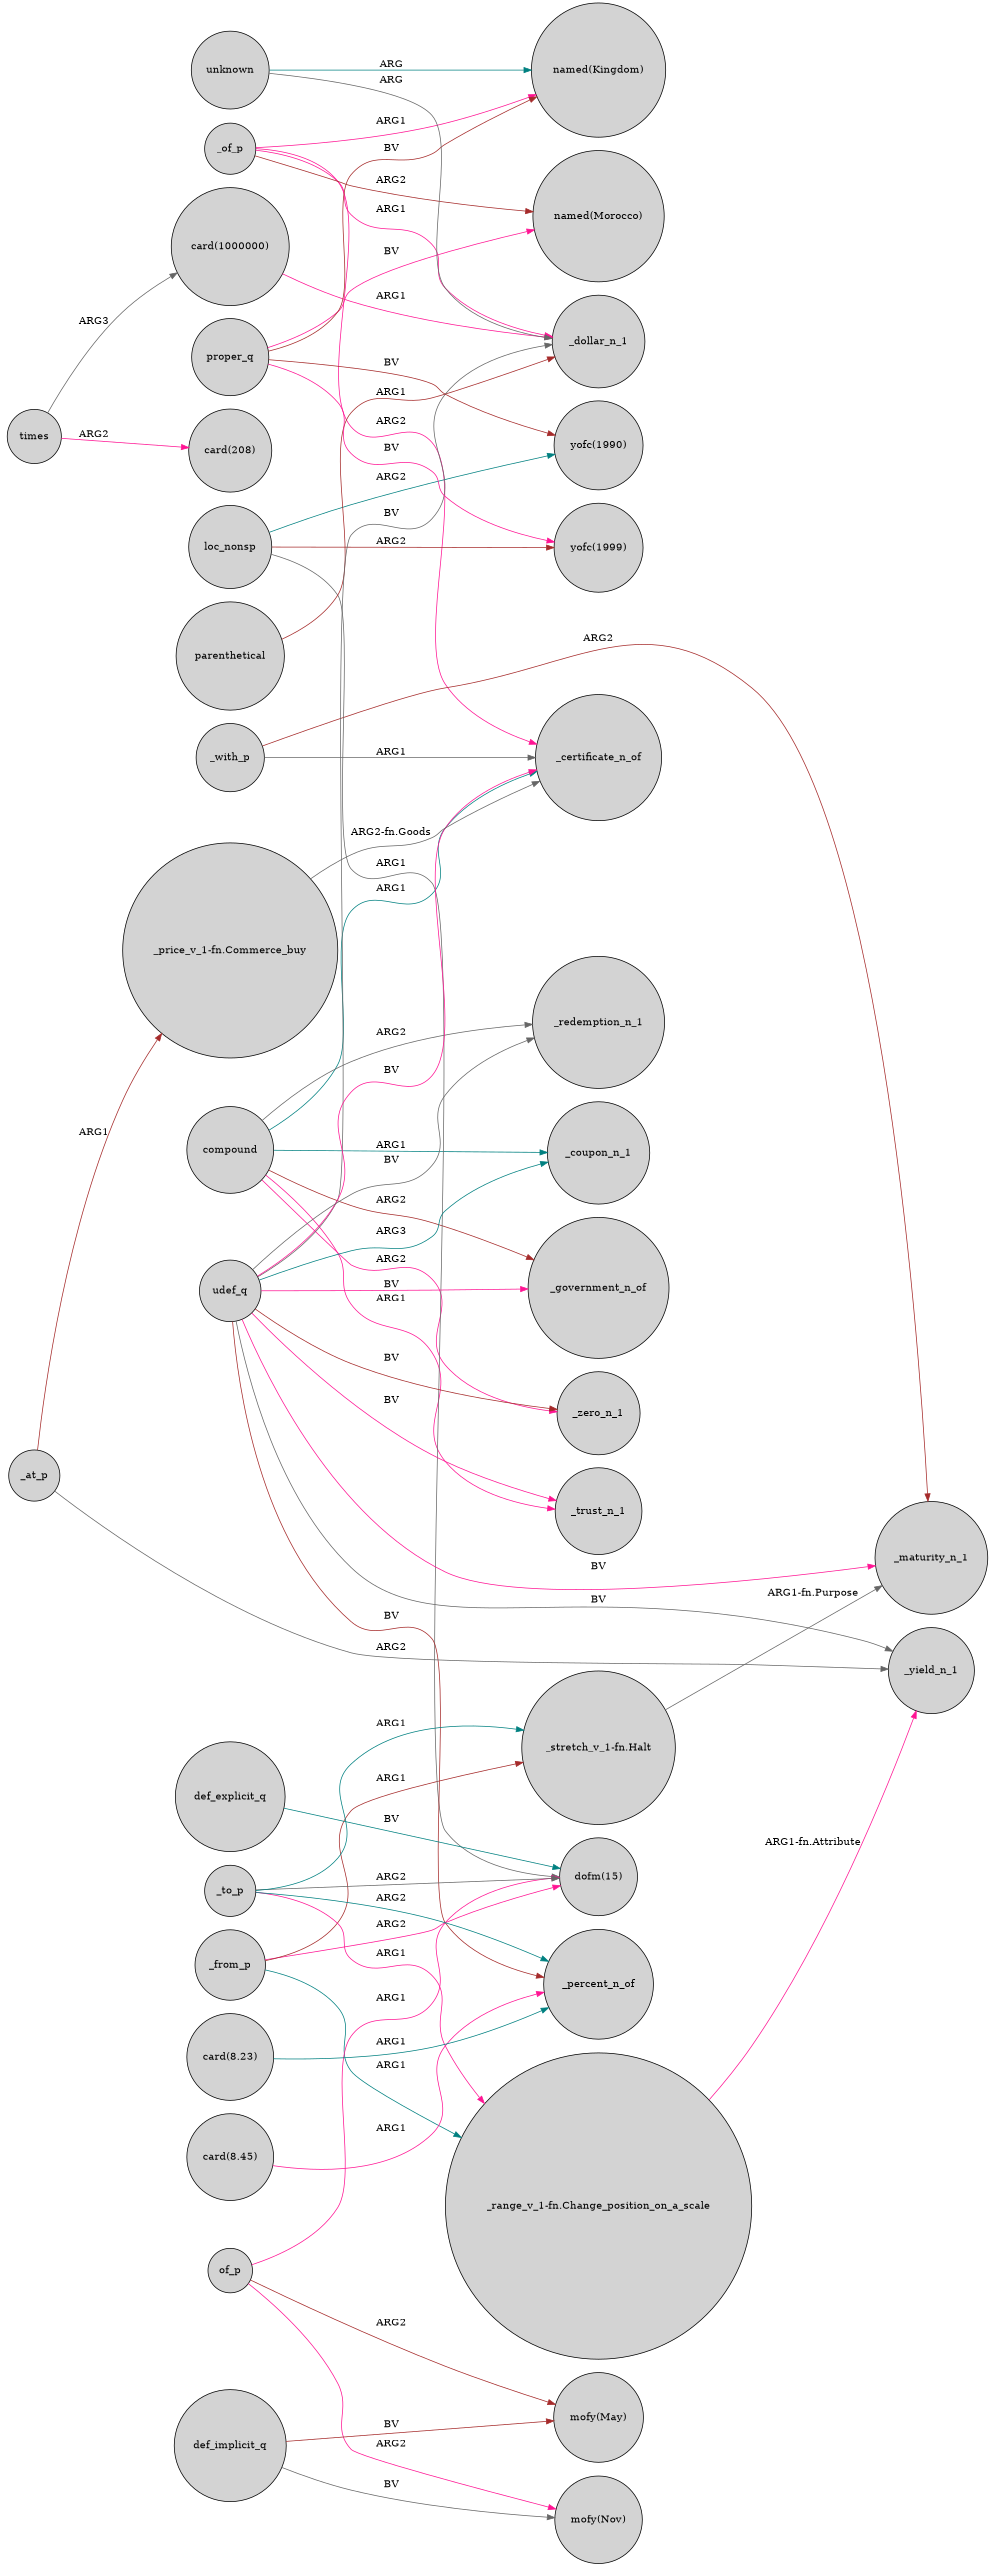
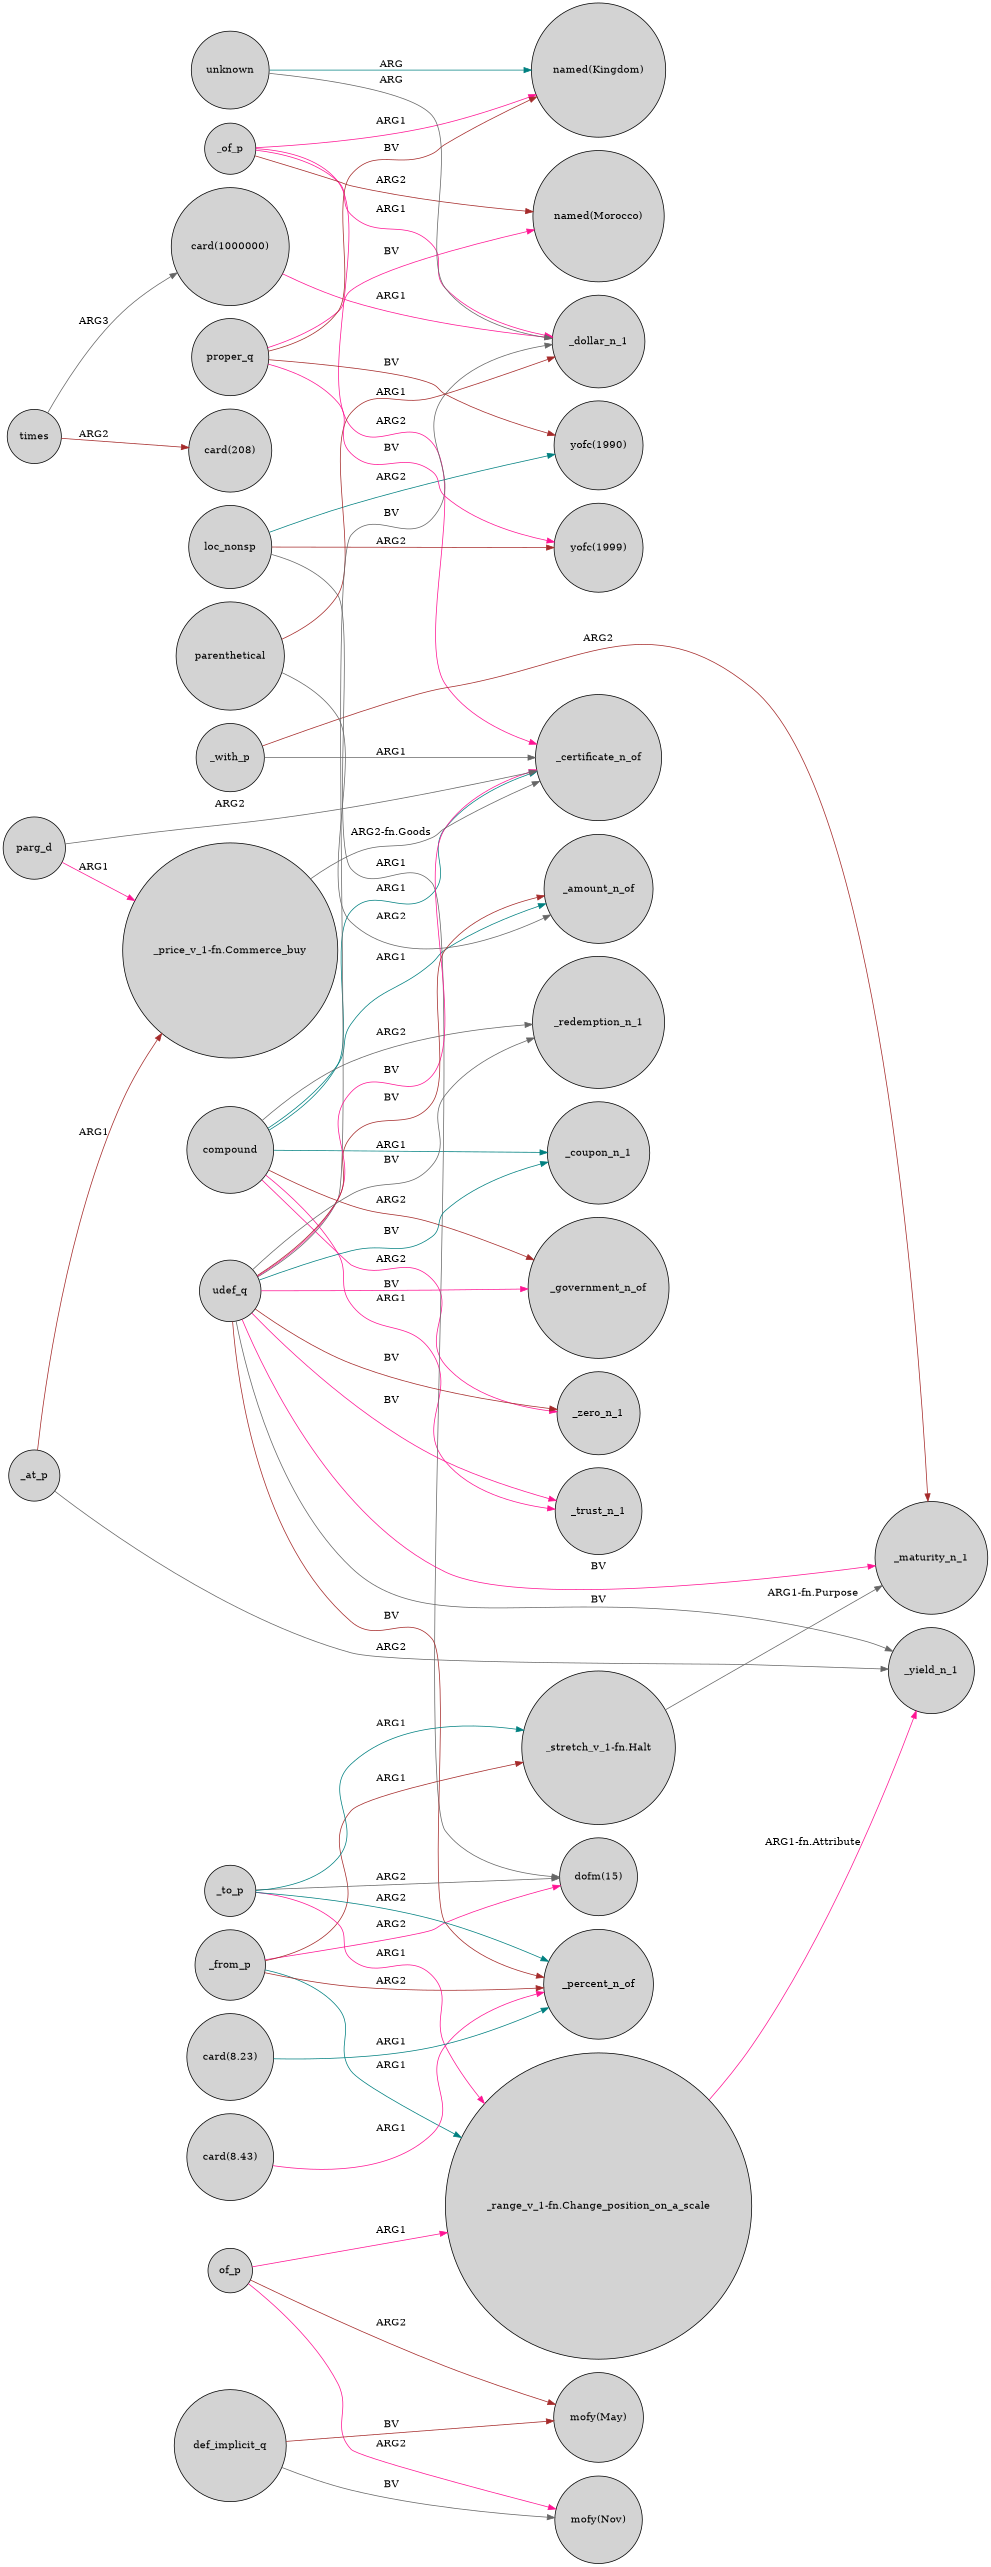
edge "times" -> "card(208)": color deeppink -> brown
node "parg_d": added
node "_amount_n_of": added
edge "udef_q" -> "_coupon_n_1": label "ARG3" -> "BV"
node "def_explicit_q": removed
edge "_from_p" -> "_percent_n_of": added, label "ARG2"
edge "of_p" -> "dofm(15)": now "of_p" -> "_range_v_1-fn.Change_position_on_a_scale"
node "card(8.45)": label "card(8.45)" -> "card(8.43)"
